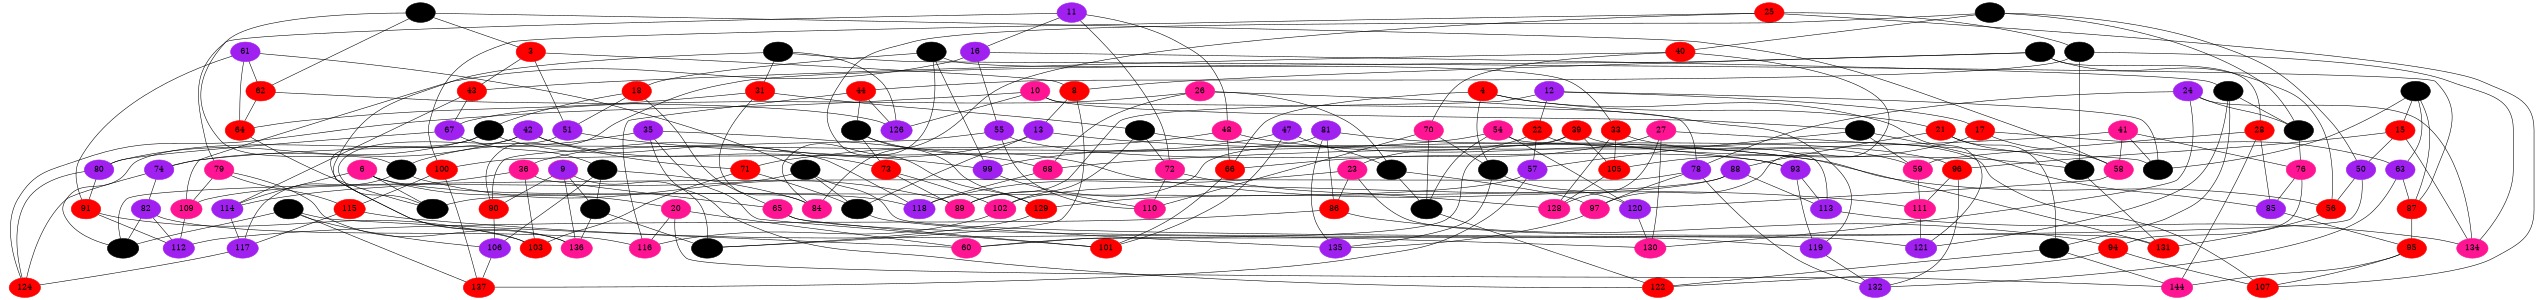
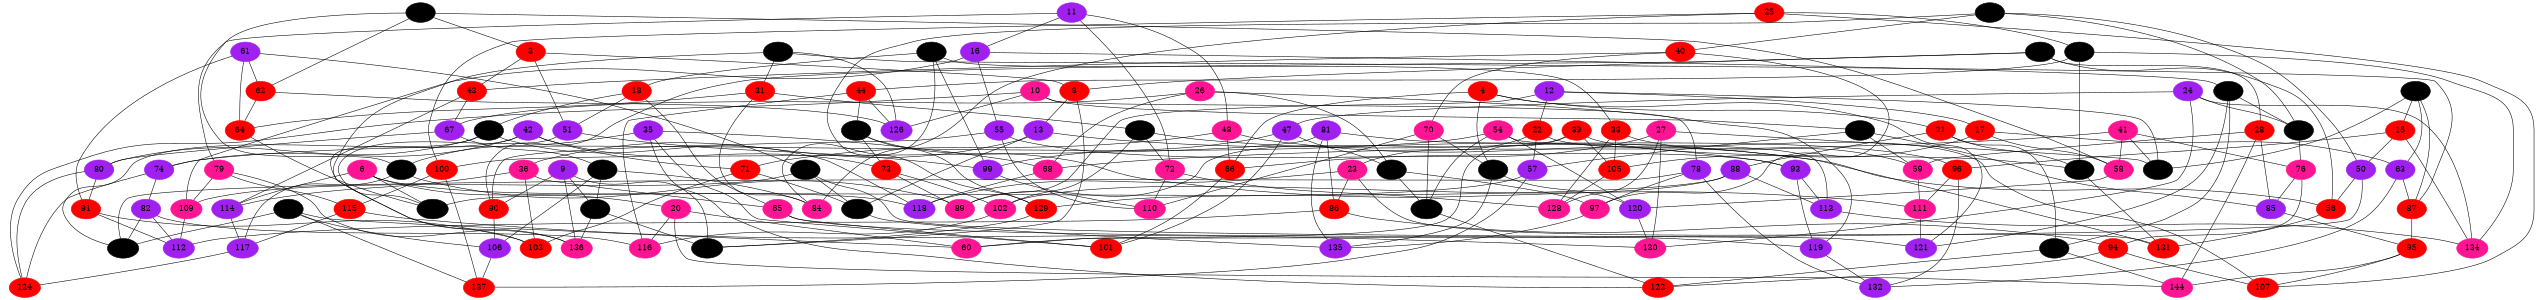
edge "24" -- "78": now "24" -- "47"
